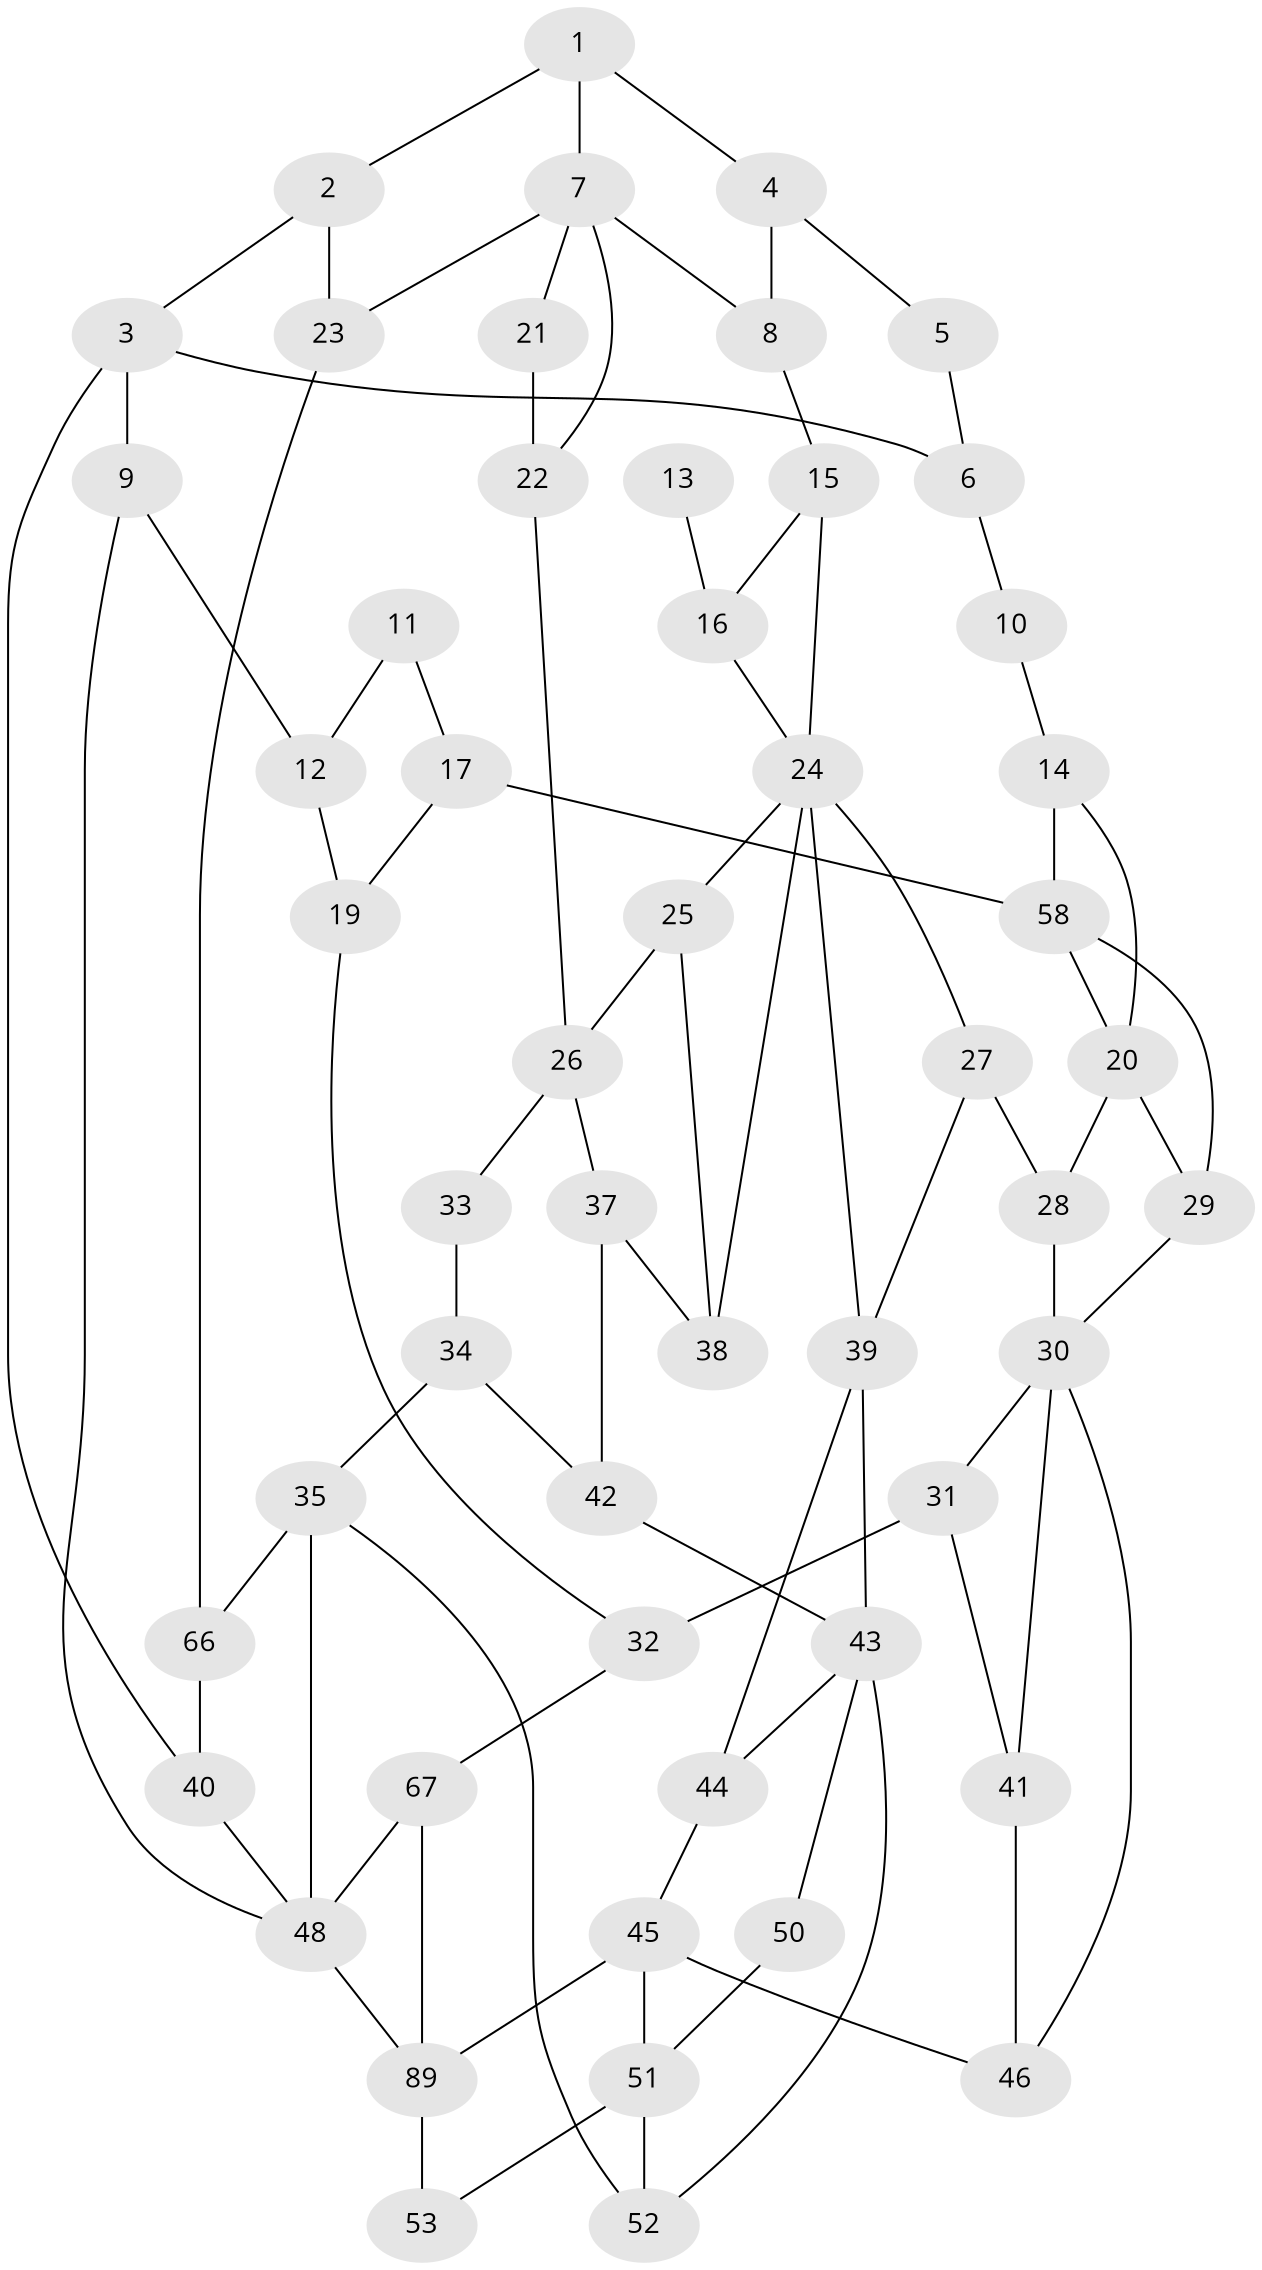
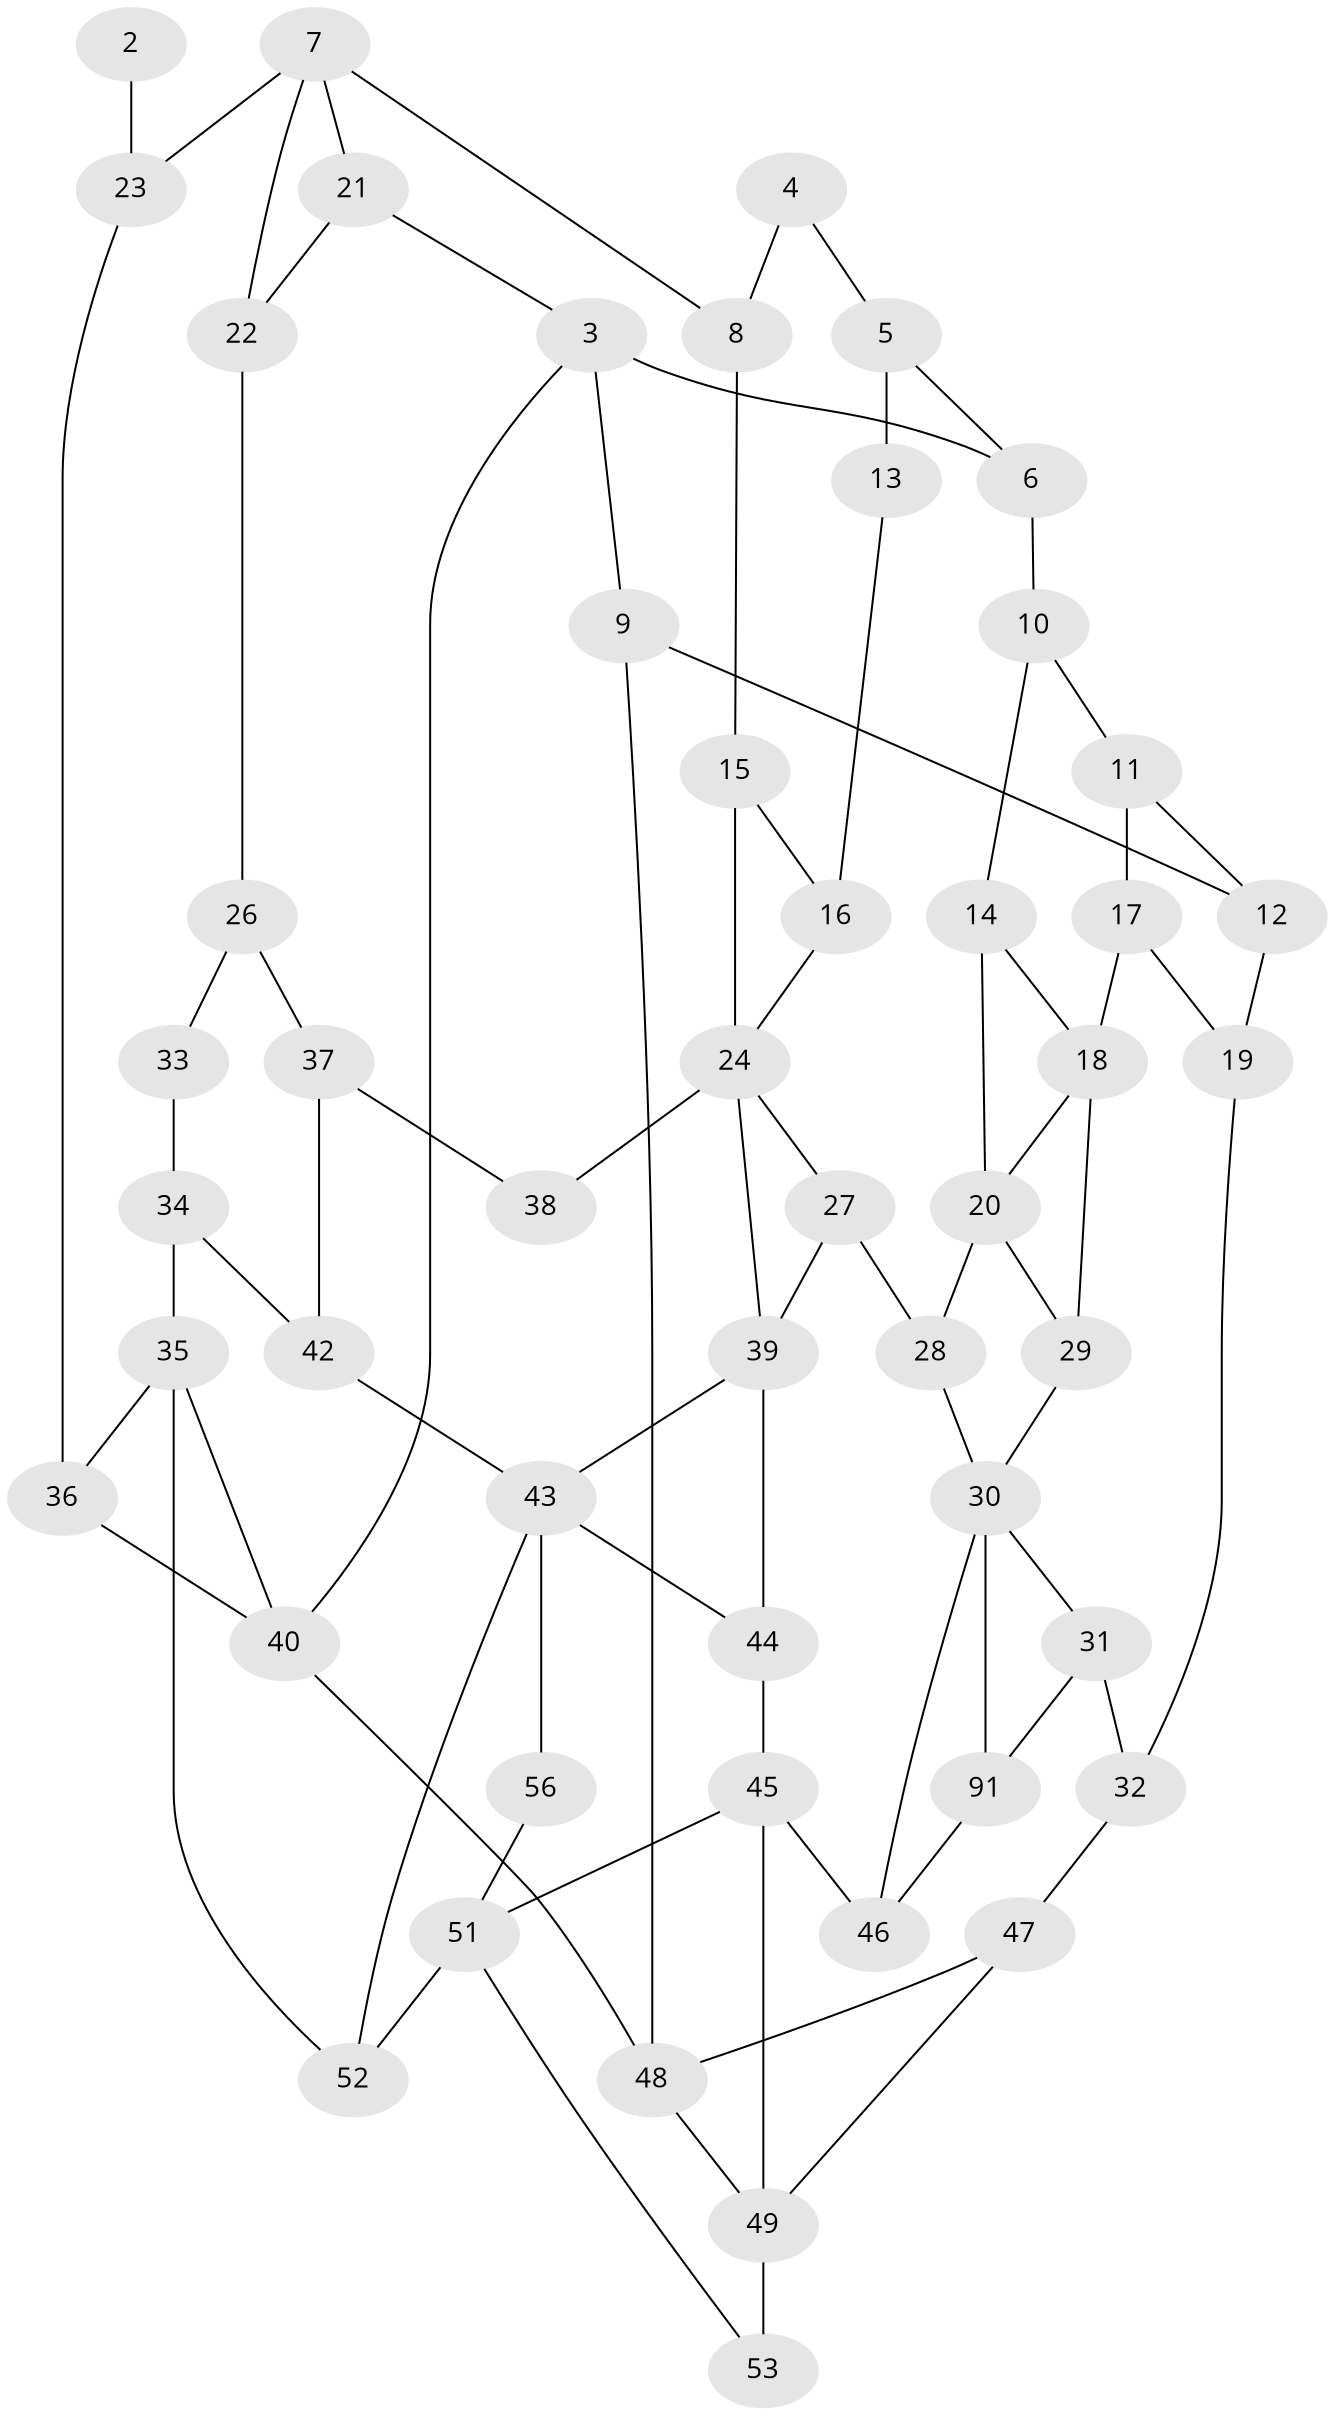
node "1": removed
edge "2" -- "3": now "21" -- "3"
edge "5" -- "13": added
edge "10" -- "11": added
node "25": removed
node "58": label "58" -> "18"
node "66": label "66" -> "36"
edge "35" -- "48": now "35" -- "40"
node "67": label "67" -> "47"
node "41": label "41" -> "91"
node "50": label "50" -> "56"
node "89": label "89" -> "49"
